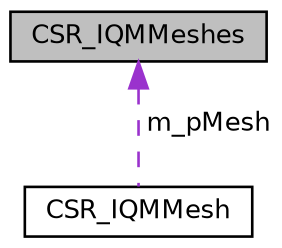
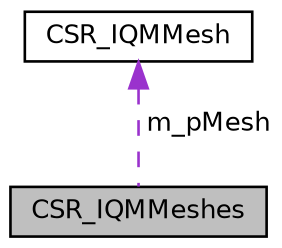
edge "CSR_IQMMesh" -> "CSR_IQMMeshes": reversed
